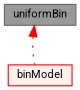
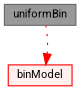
edge "binModel" -> "uniformBin": reversed
